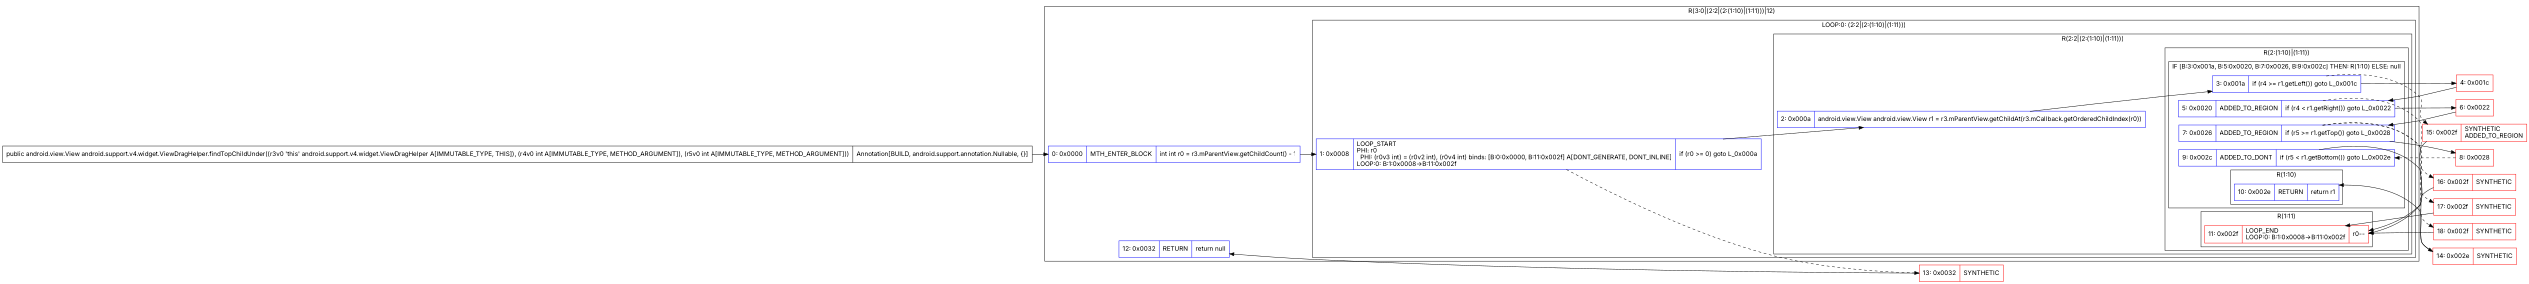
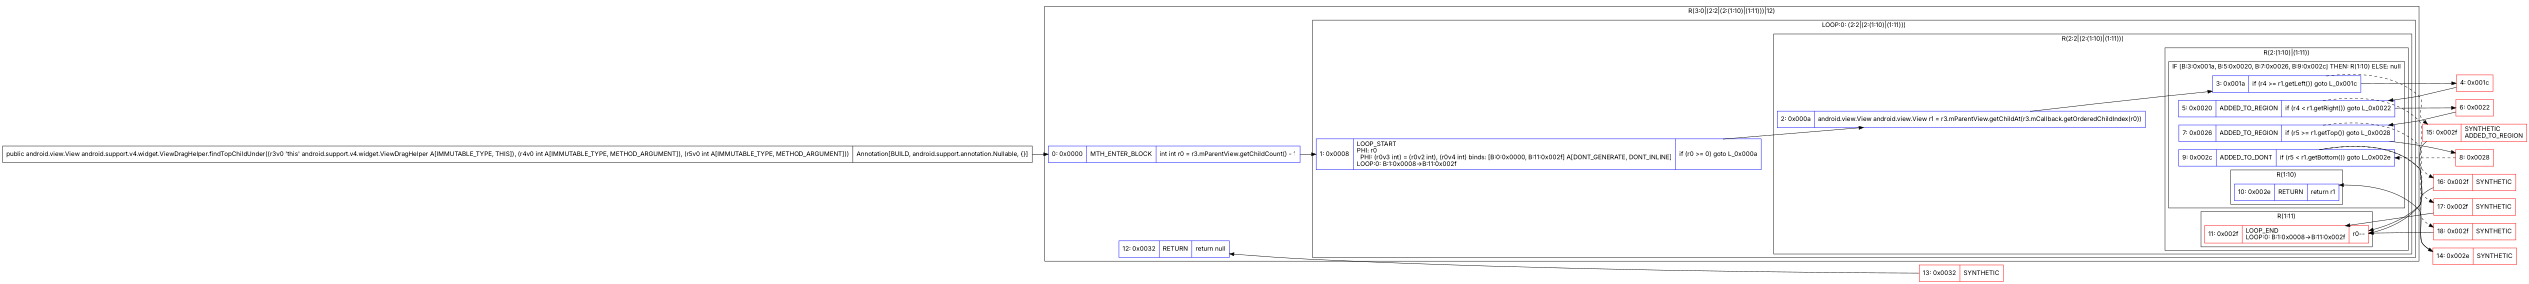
edge "7: 0x0026" -> "18: 0x002f": now "9: 0x002c" -> "18: 0x002f"
edge "1: 0x0008" -> "13: 0x0032": removed
